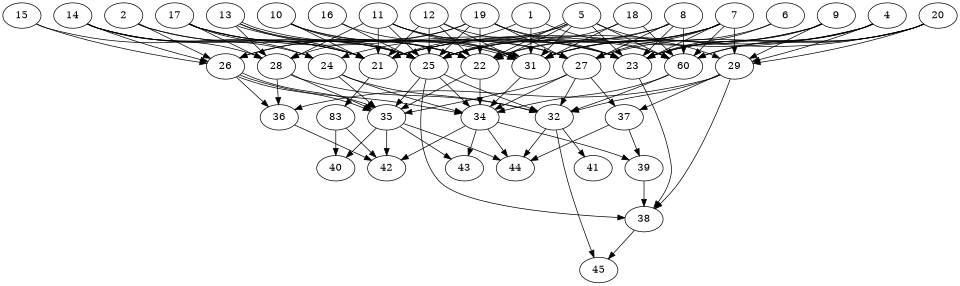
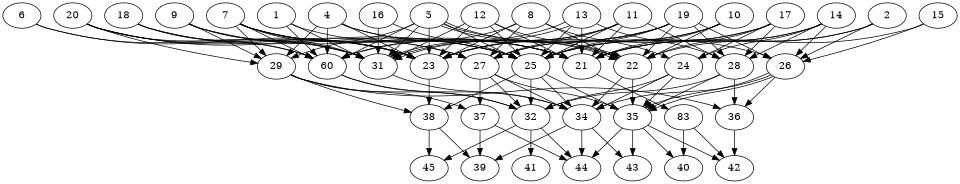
edge "34" -> "42": removed
edge "39" -> "38": reversed
